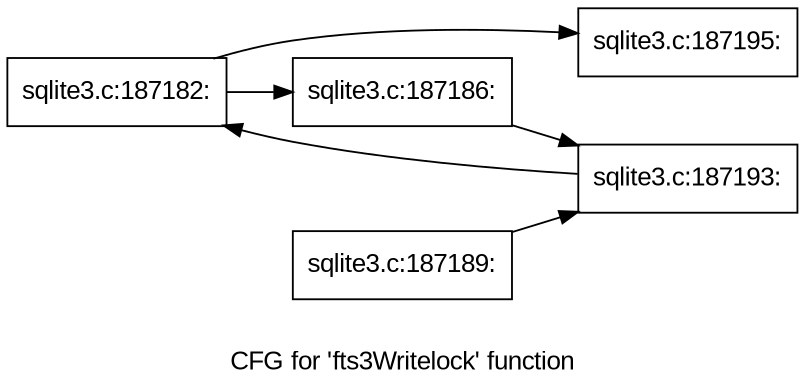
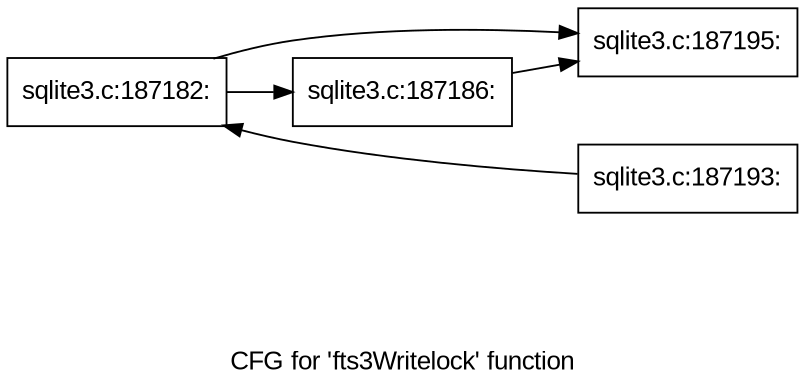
edge "sqlite3.c:187186:" -> "sqlite3.c:187193:": now "sqlite3.c:187186:" -> "sqlite3.c:187195:"
node "sqlite3.c:187189:": removed
